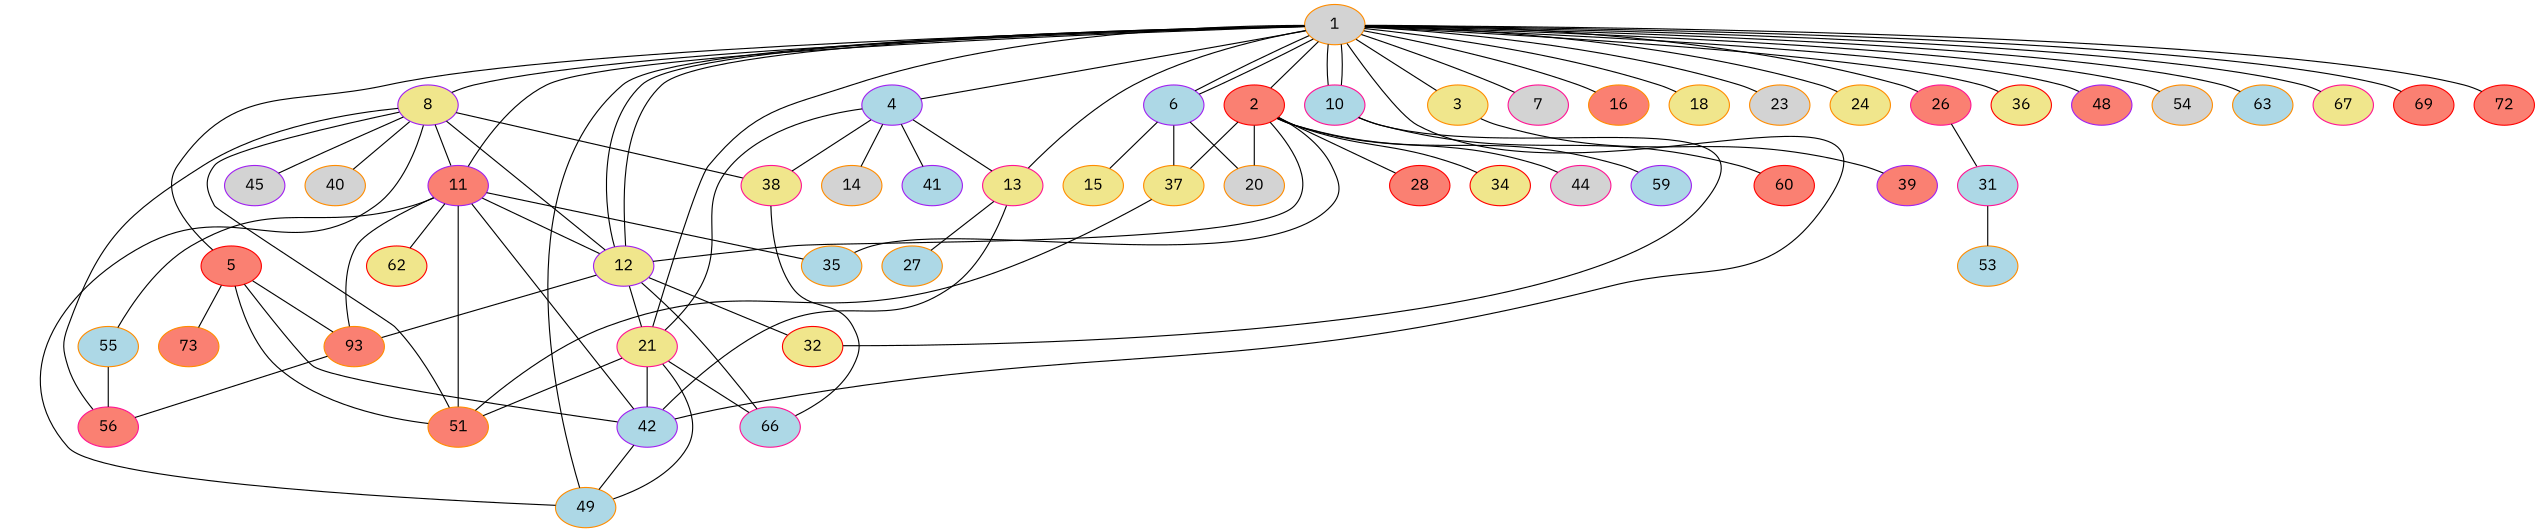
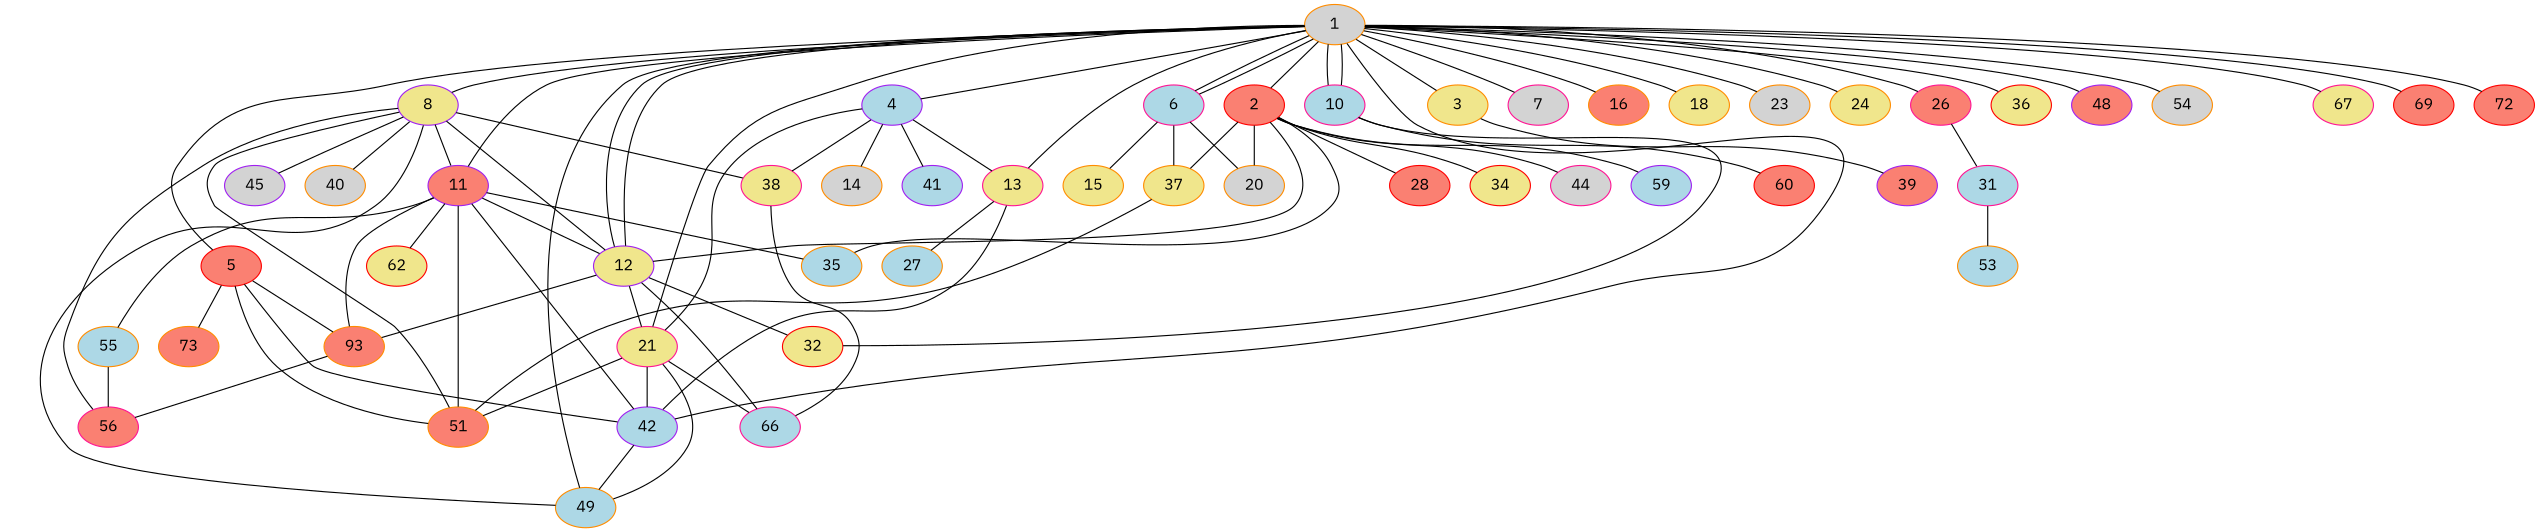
node "6": color purple -> deeppink
node "63": removed
